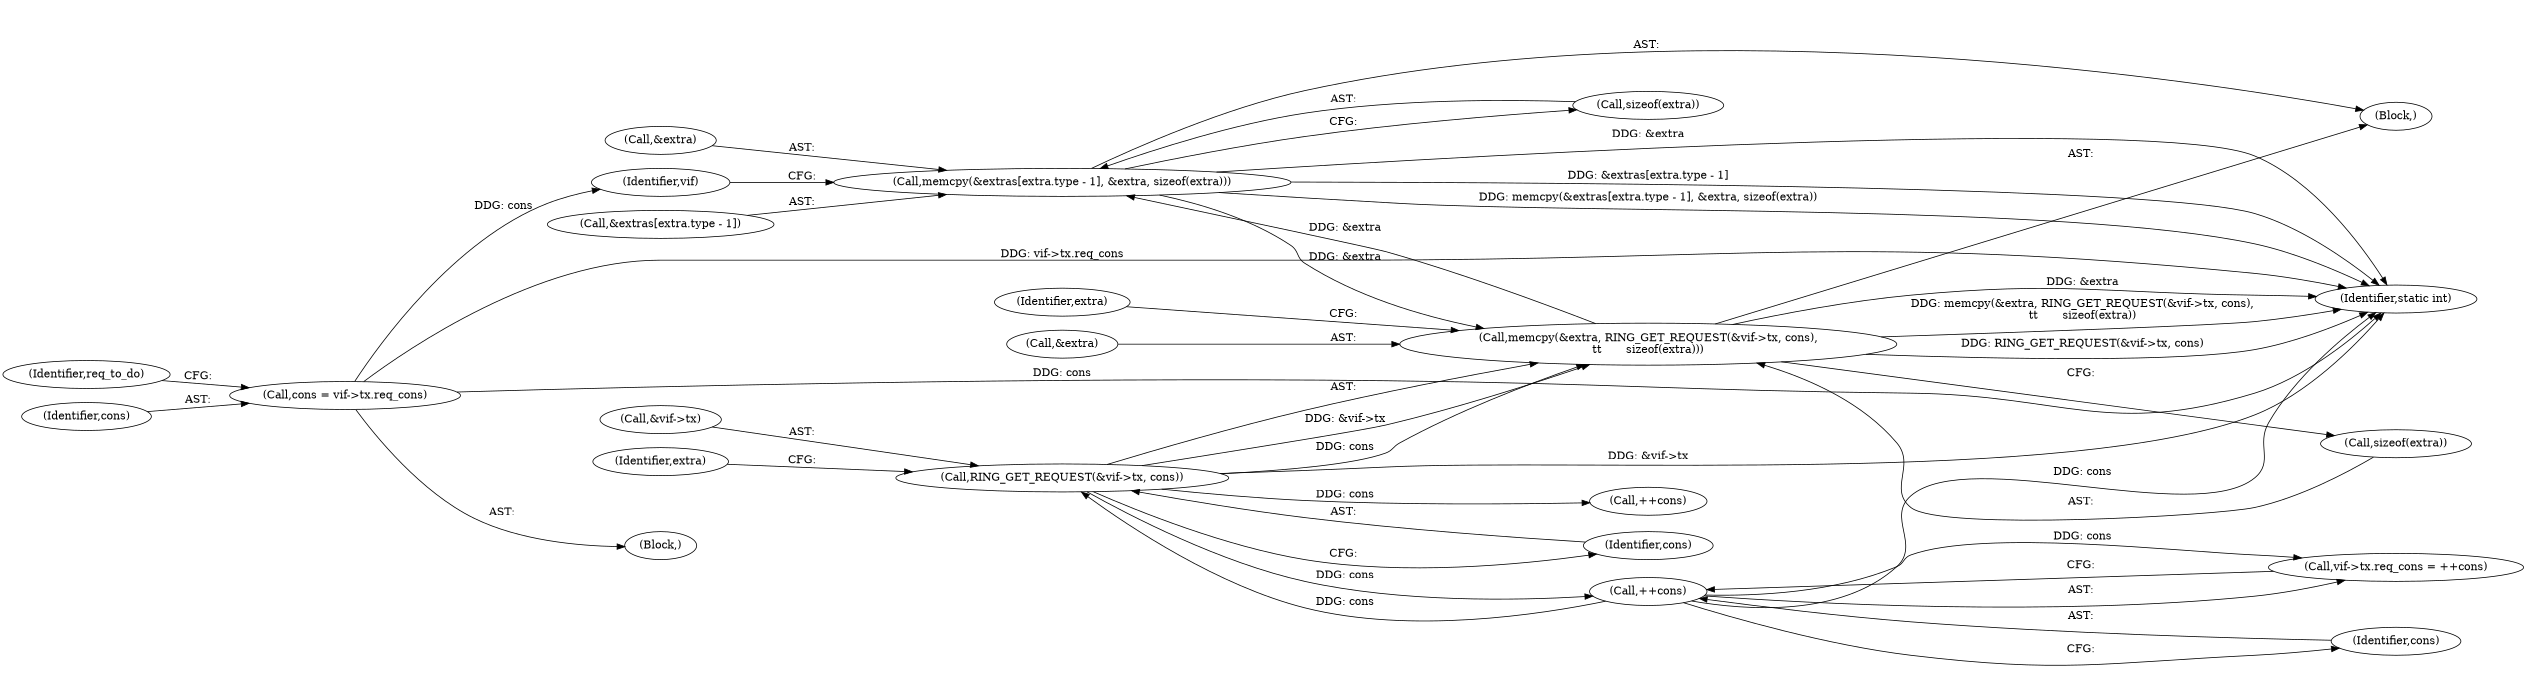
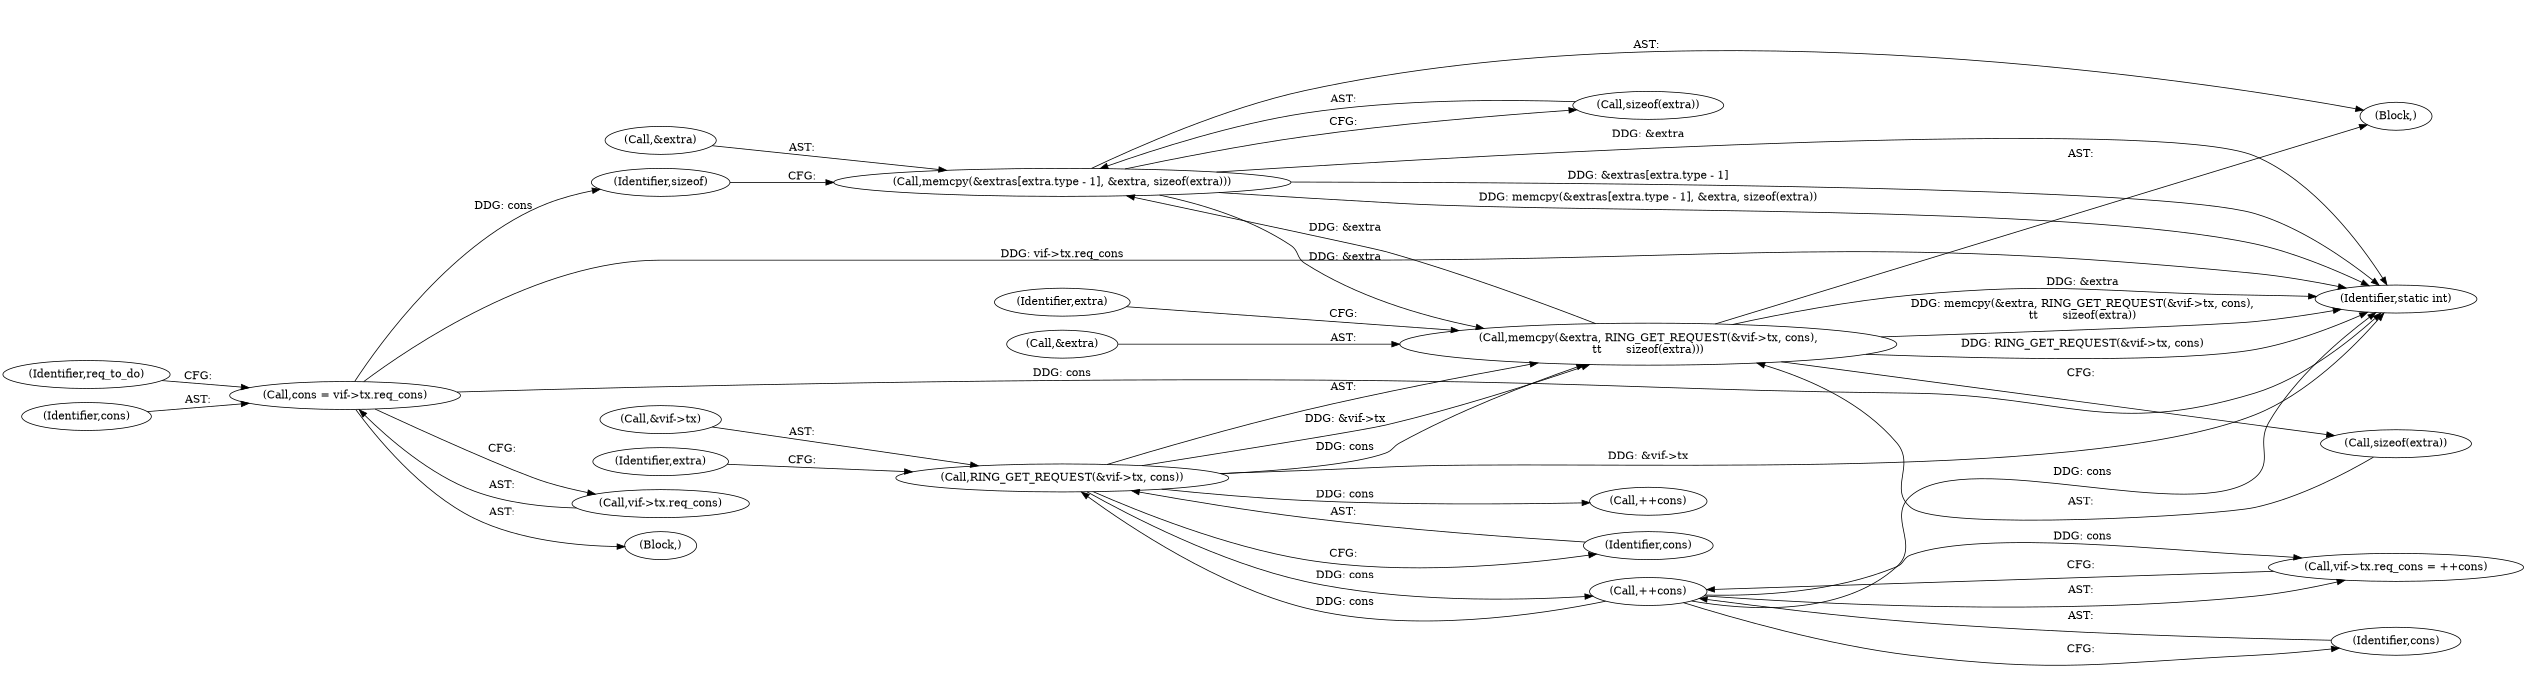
node "(Identifier,vif)": label "(Identifier,vif)" -> "(Identifier,sizeof)"
node "(Call,&extras[extra.type - 1])": removed
node "(Call,vif->tx.req_cons)": added
